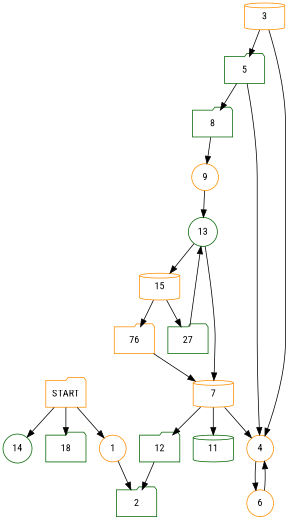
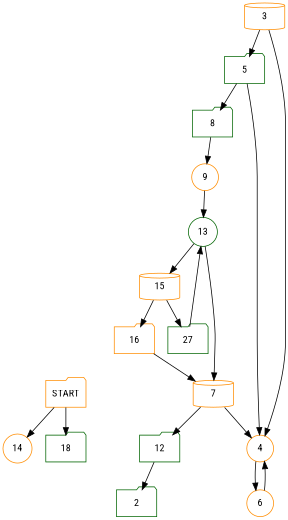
node "76": label "76" -> "16"
node "14": color darkgreen -> darkorange
node "1": removed
node "11": removed
